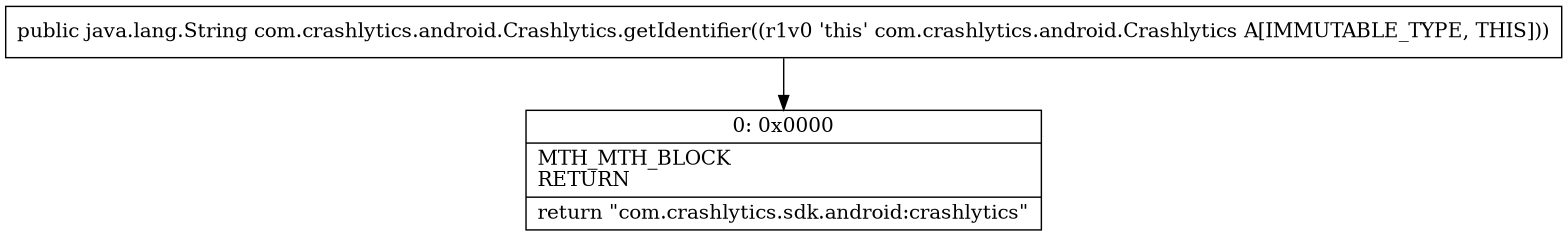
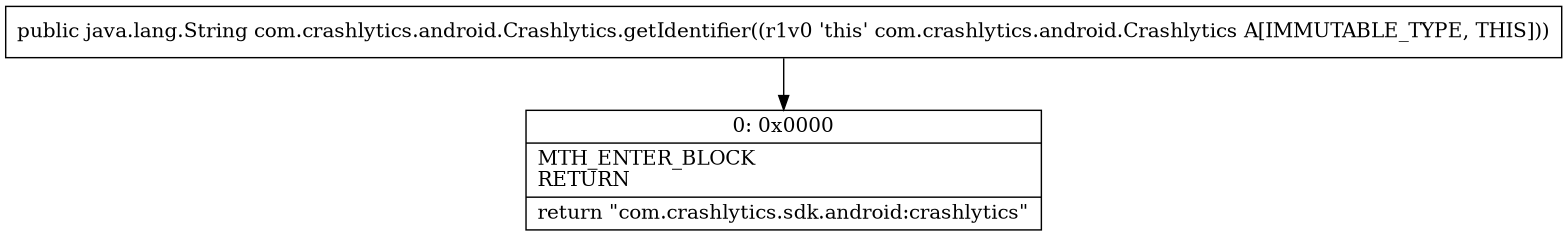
node "0: 0x0000": text "MTH_MTH_BLOCK" -> "MTH_ENTER_BLOCK"
